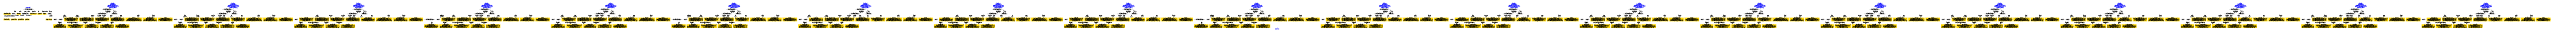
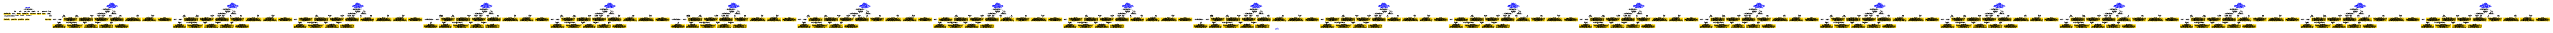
node "Object Facet Value 1": fillcolor lightgray -> gold
node "Object Link Source": label "Object Link Source" -> "Object Link Title"
